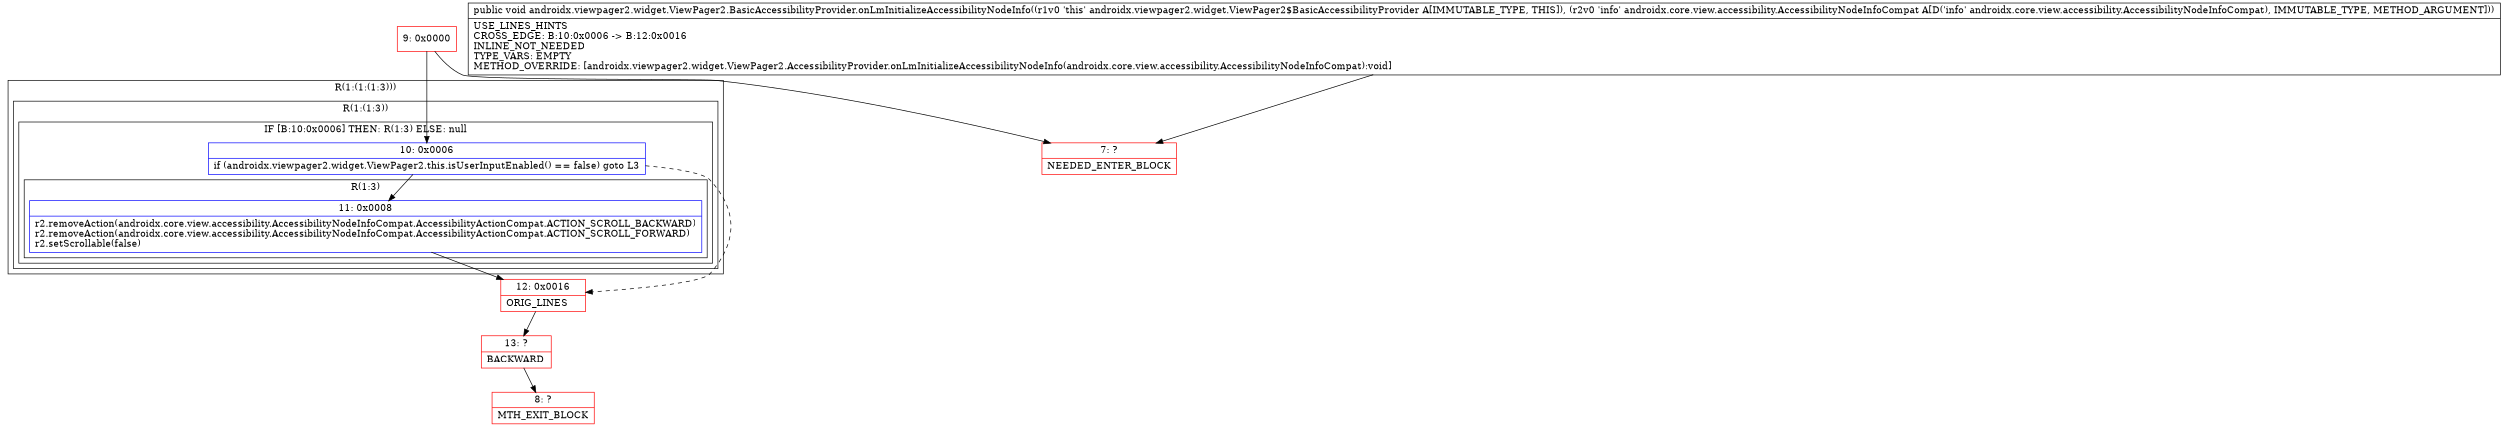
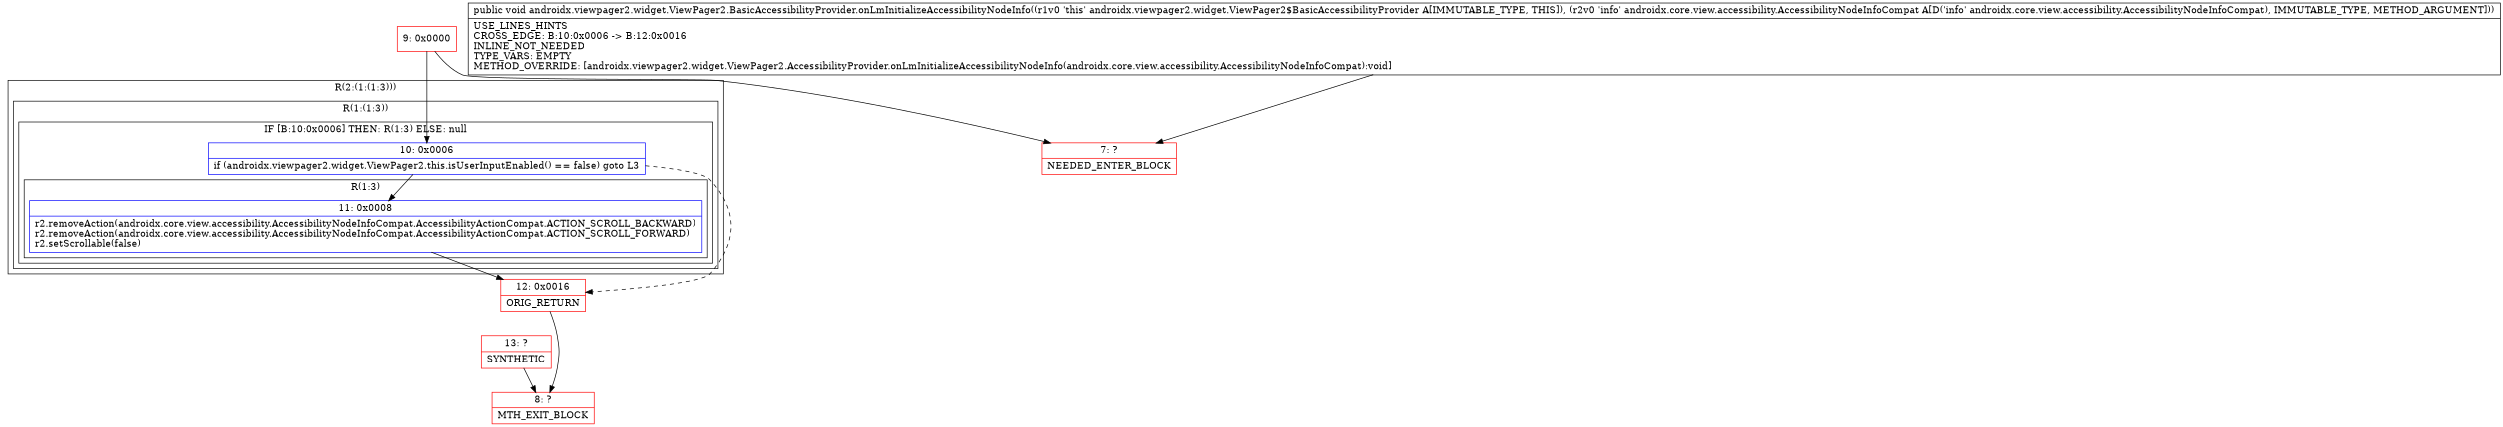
cluster "R(1:(1:(1:3)))": label "R(1:(1:(1:3)))" -> "R(2:(1:(1:3)))"
node "12: 0x0016": text "ORIG_LINES" -> "ORIG_RETURN"
edge "12: 0x0016" -> "13: ?": now "12: 0x0016" -> "8: ?"
node "13: ?": text "BACKWARD" -> "SYNTHETIC"
